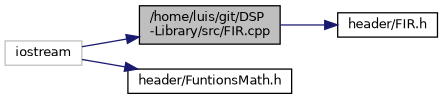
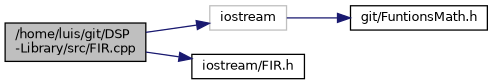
node "header/FIR.h": label "header/FIR.h" -> "iostream/FIR.h"
edge "iostream" -> "/home/luis/git/DSP -Library/src/FIR.cpp": reversed
node "header/FuntionsMath.h": label "header/FuntionsMath.h" -> "git/FuntionsMath.h"
